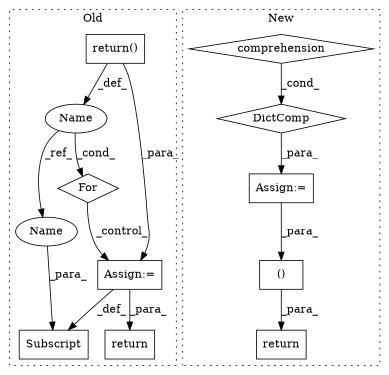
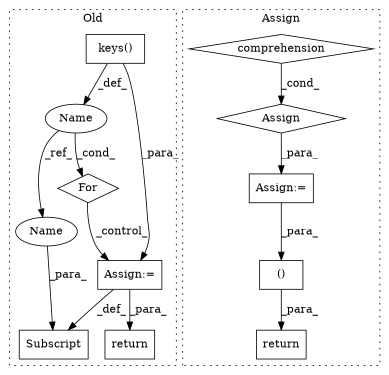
cluster "New": label "New" -> "Assign"
node "return()": label "return()" -> "keys()"
node "DictComp": label "DictComp" -> "Assign"
